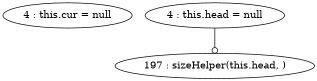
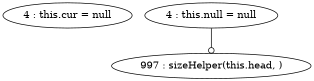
node "4 : this.head = null": label "4 : this.head = null" -> "4 : this.null = null"
node "197 : sizeHelper(this.head, )": label "197 : sizeHelper(this.head, )" -> "997 : sizeHelper(this.head, )"
